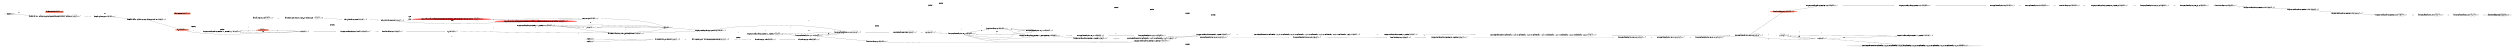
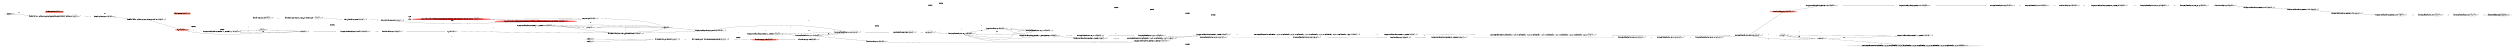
node "i++@@@9@@@['0', '0', '1']": fillcolor tomato -> white
node "final KStream<Integer,String> stream1@@@7@@@['1', '1', '0']": fillcolor white -> tomato
